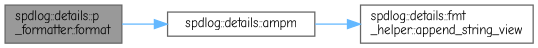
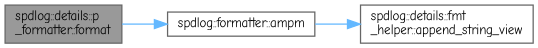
node "spdlog::details::ampm": label "spdlog::details::ampm" -> "spdlog::formatter::ampm"
